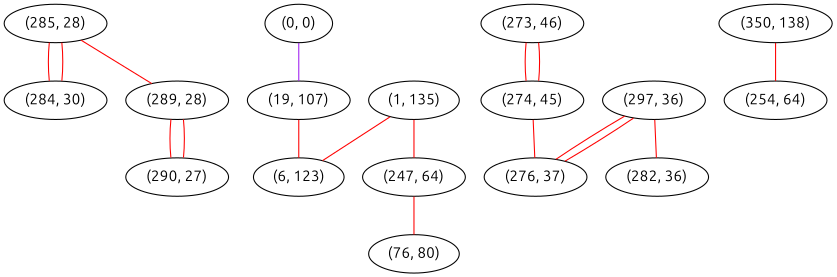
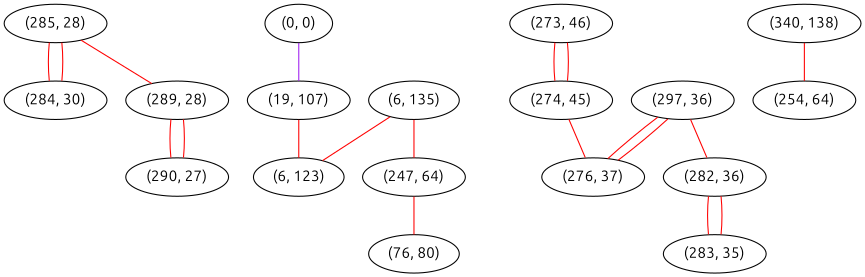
node "(350, 138)": label "(350, 138)" -> "(340, 138)"
node "(1, 135)": label "(1, 135)" -> "(6, 135)"
node "(283, 35)": added
